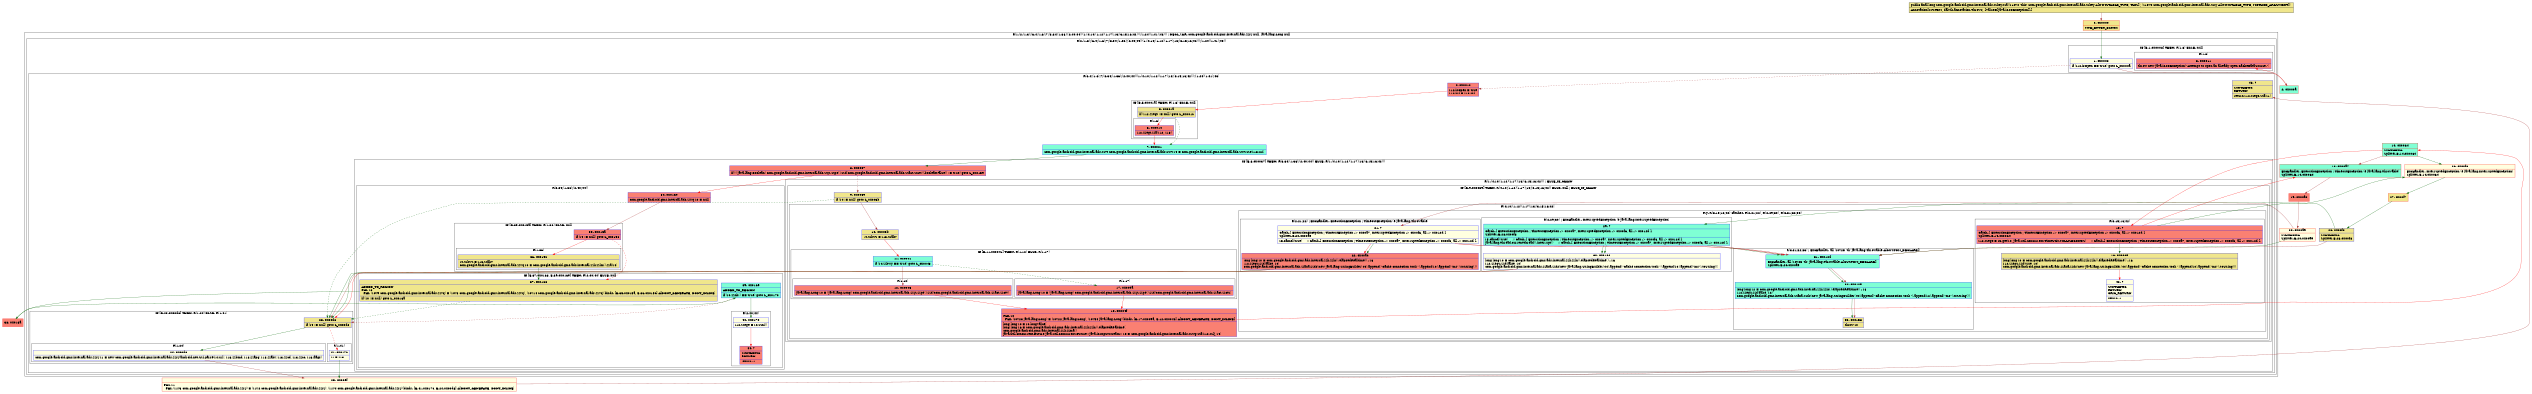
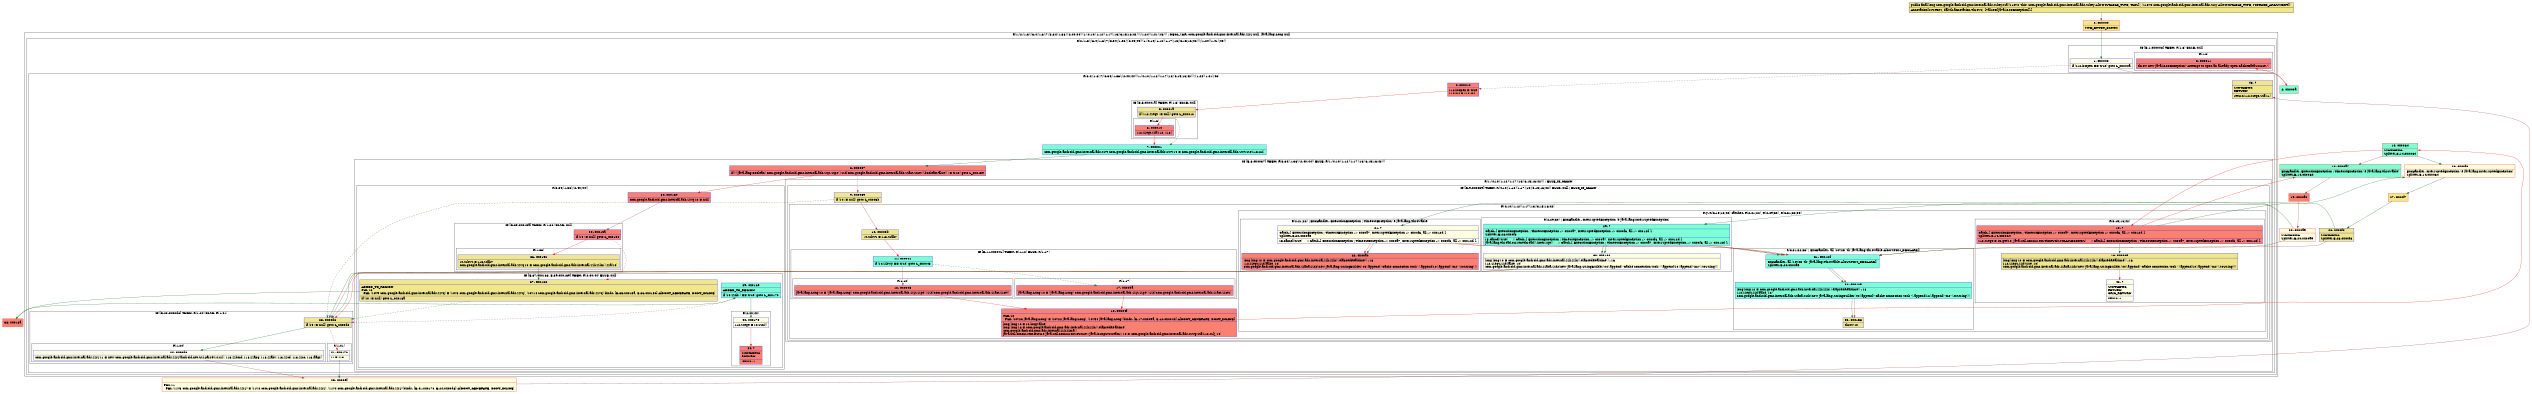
edge "20: 0x00a9" -> "21: ?": color brown -> darkgreen
